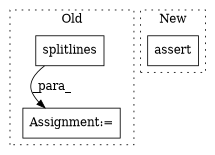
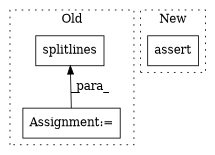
edge "splitlines" -> "Assignment:=": reversed
